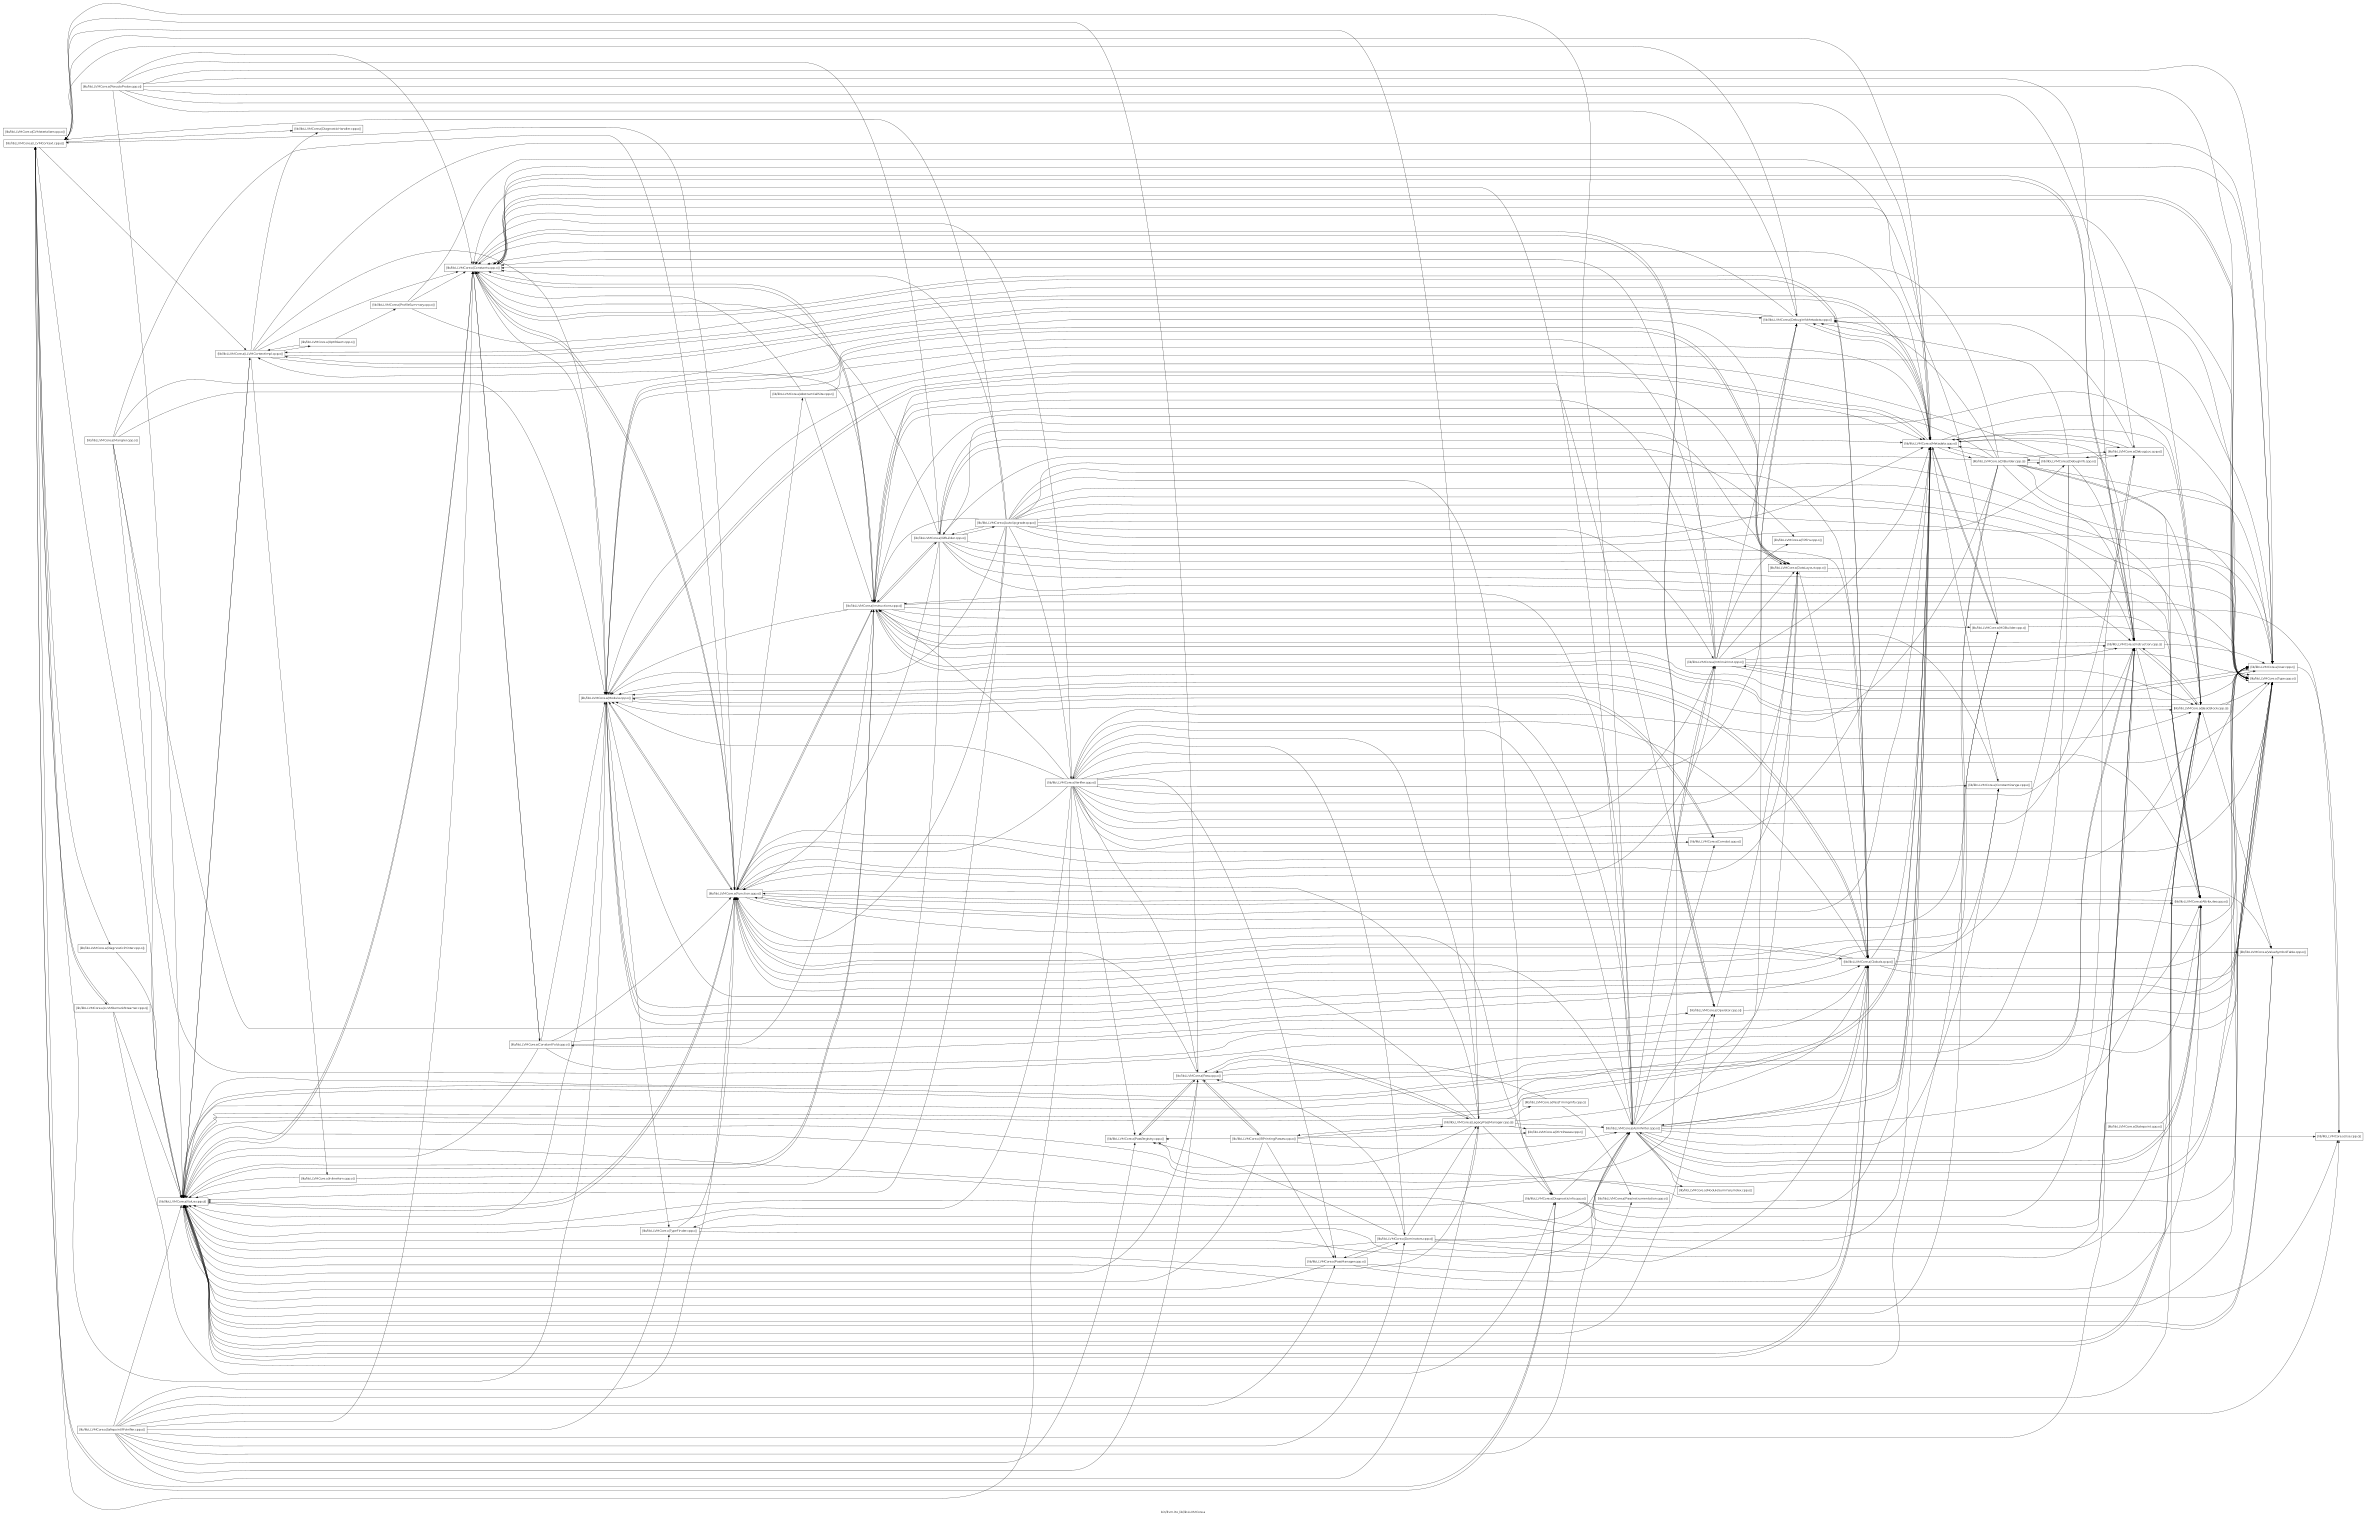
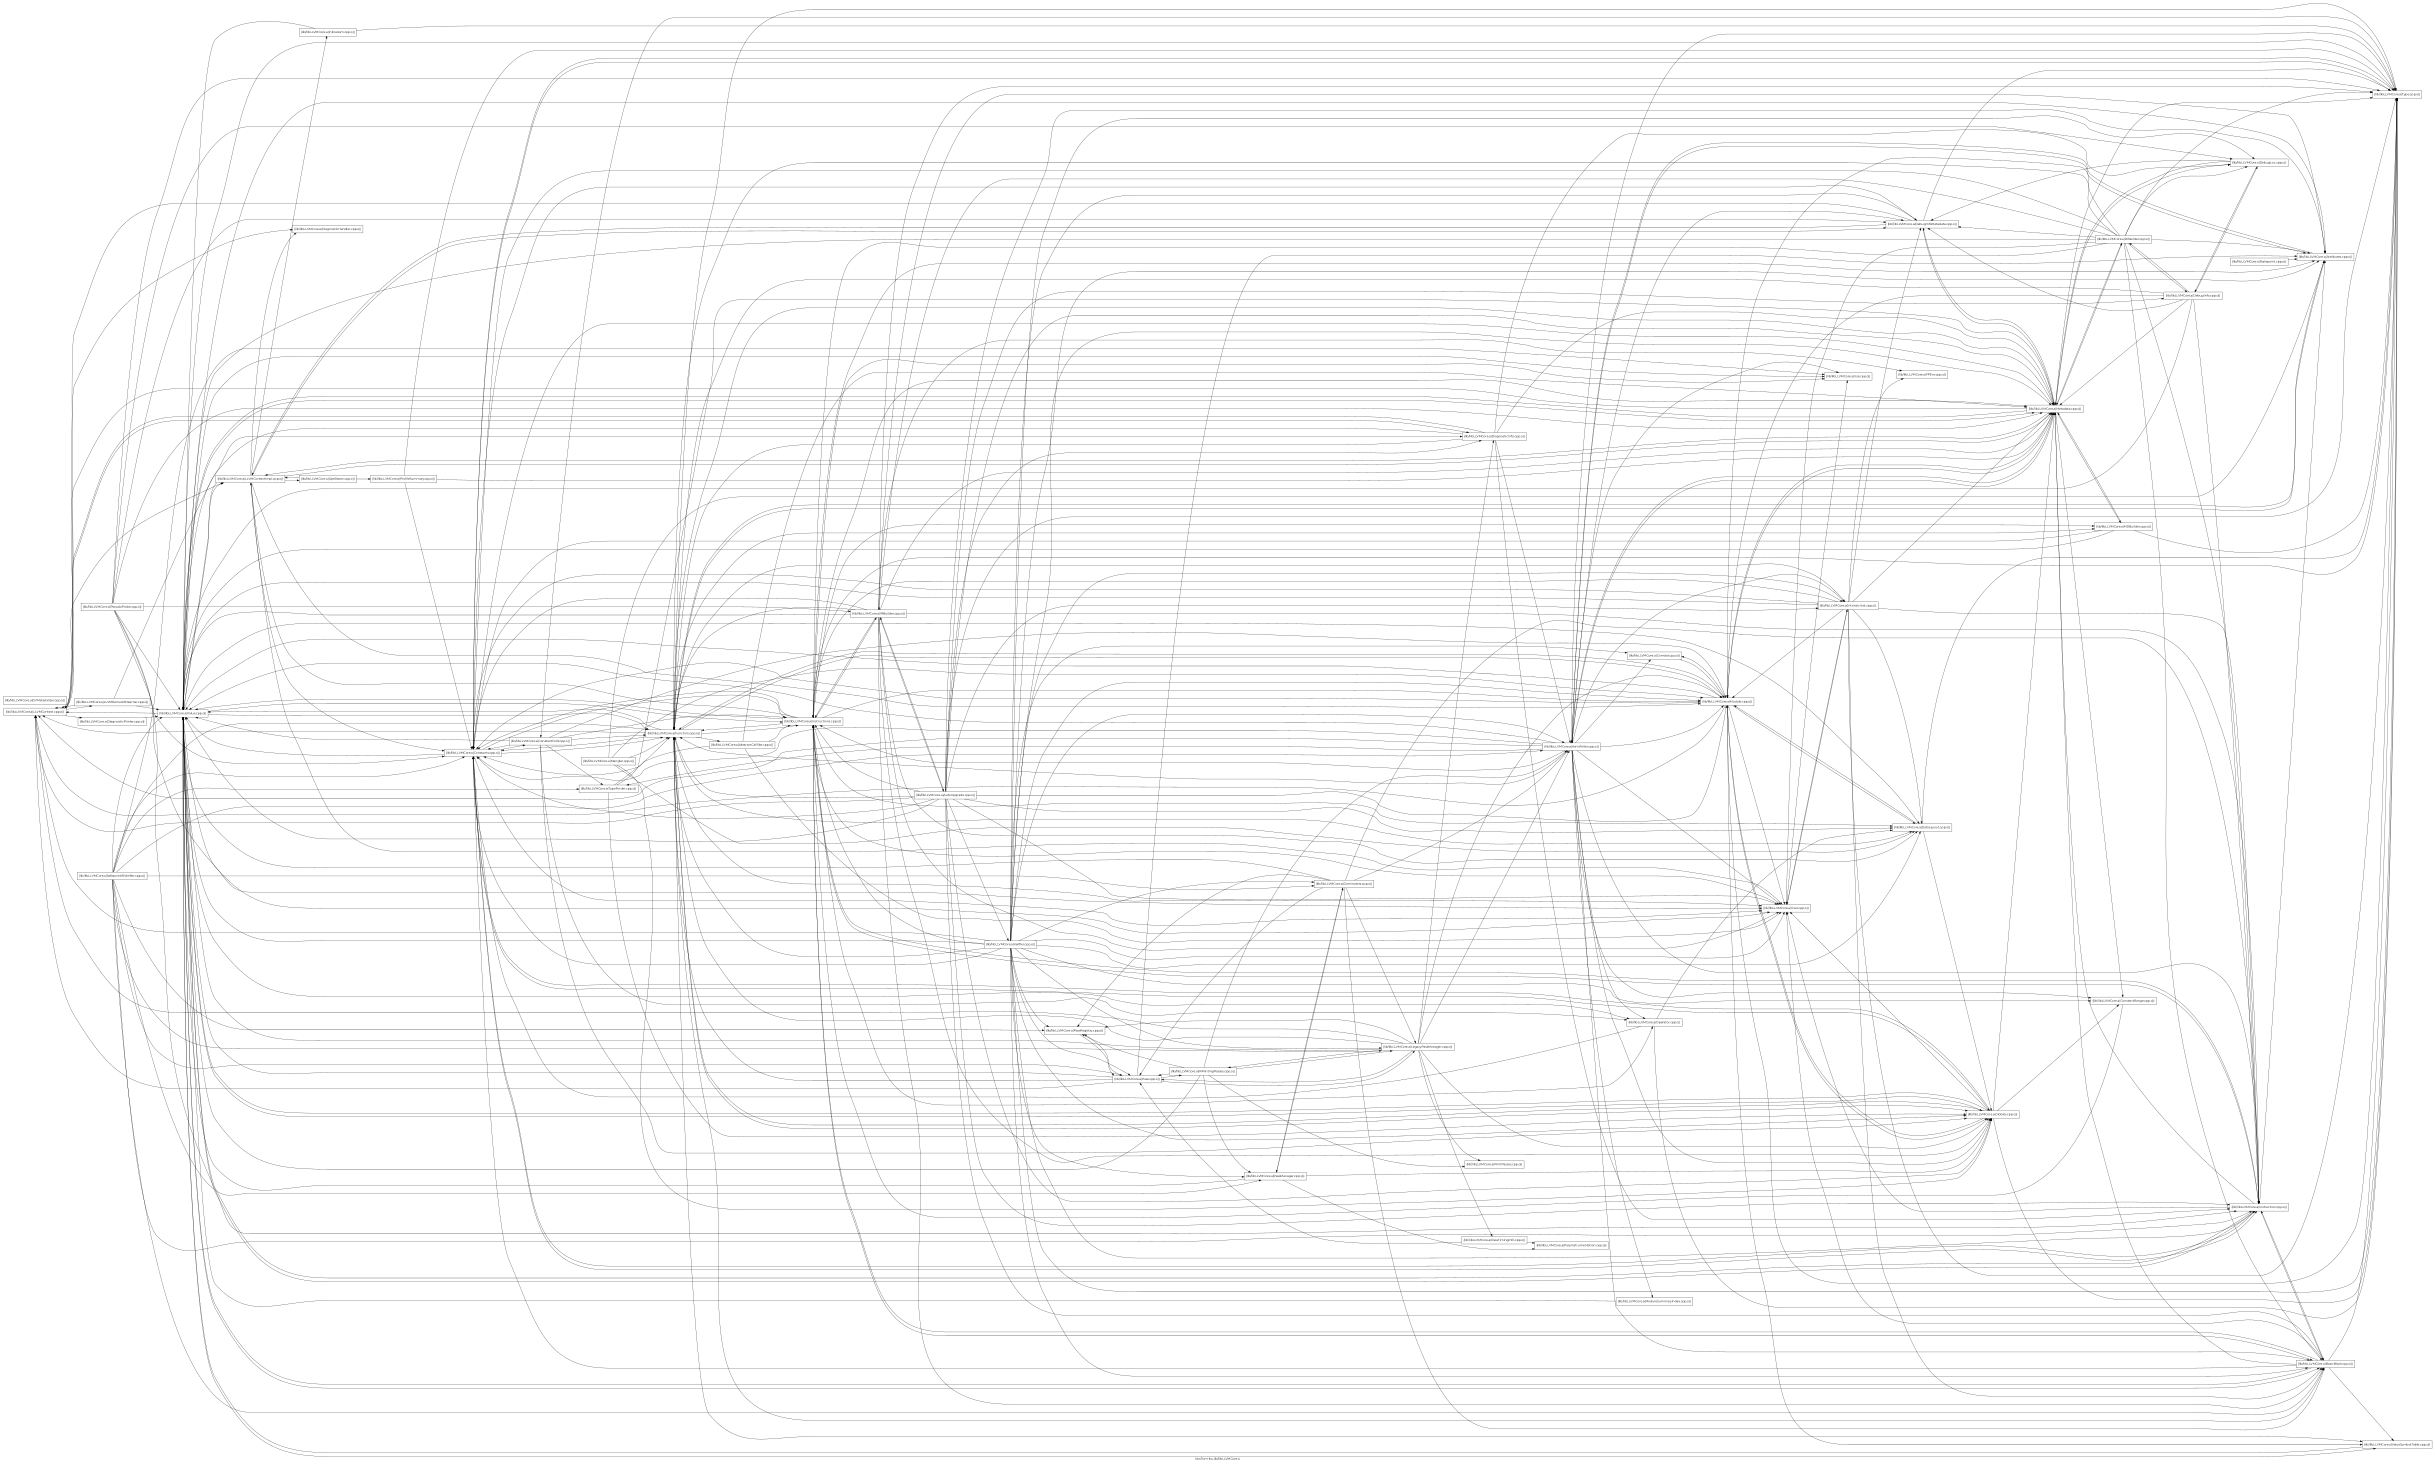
edge "{lib/libLLVMCore.a(Constants.cpp.o)}" -> "{lib/libLLVMCore.a(Operator.cpp.o)}": removed
edge "{lib/libLLVMCore.a(Globals.cpp.o)}" -> "{lib/libLLVMCore.a(Verifier.cpp.o)}": reversed
edge "{lib/libLLVMCore.a(Mangler.cpp.o)}" -> "{lib/libLLVMCore.a(Value.cpp.o)}": removed
edge "{lib/libLLVMCore.a(Value.cpp.o)}" -> "{lib/libLLVMCore.a(Constants.cpp.o)}": removed
edge "{lib/libLLVMCore.a(Module.cpp.o)}" -> "{lib/libLLVMCore.a(TypeFinder.cpp.o)}": now "{lib/libLLVMCore.a(ConstantFold.cpp.o)}" -> "{lib/libLLVMCore.a(TypeFinder.cpp.o)}"
